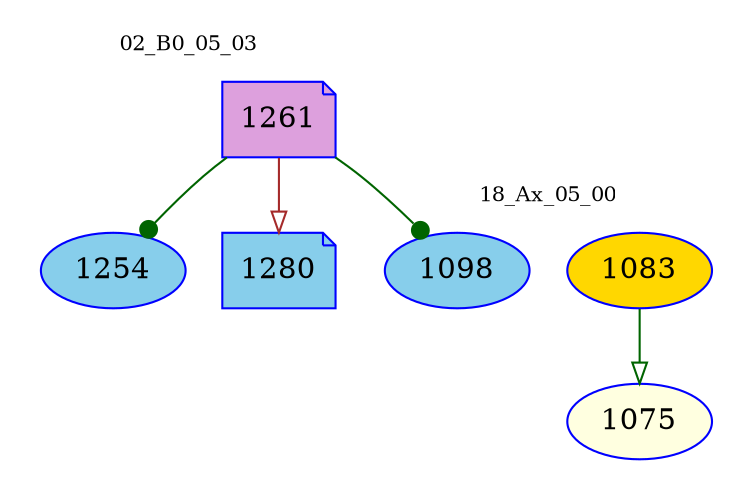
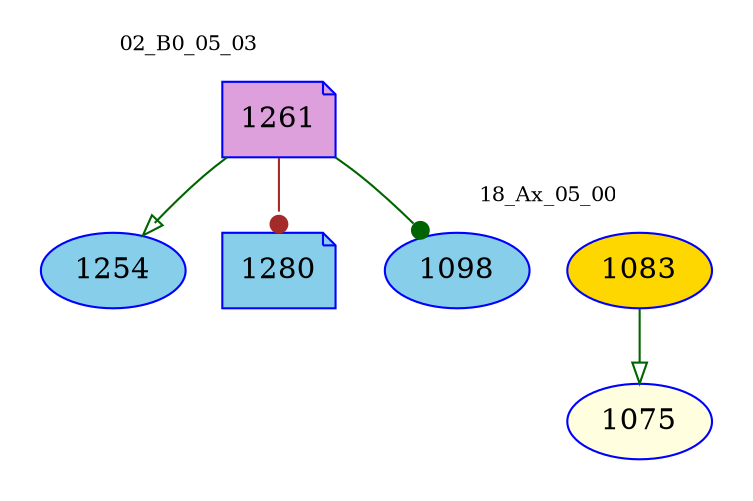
edge "1261" -> "1280": arrowhead onormal -> dot
edge "1261" -> "1254": arrowhead dot -> onormal
